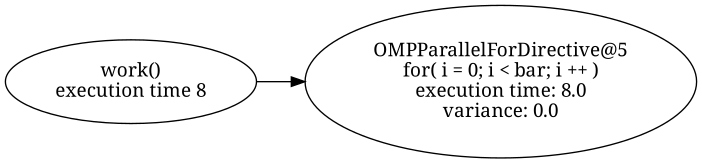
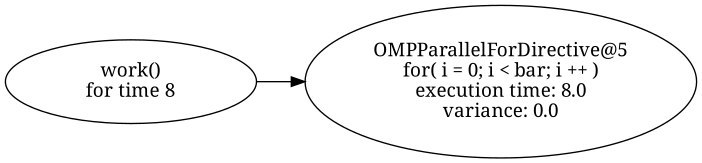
node "work() execution time 8": label "work() execution time 8" -> "work() for time 8"
